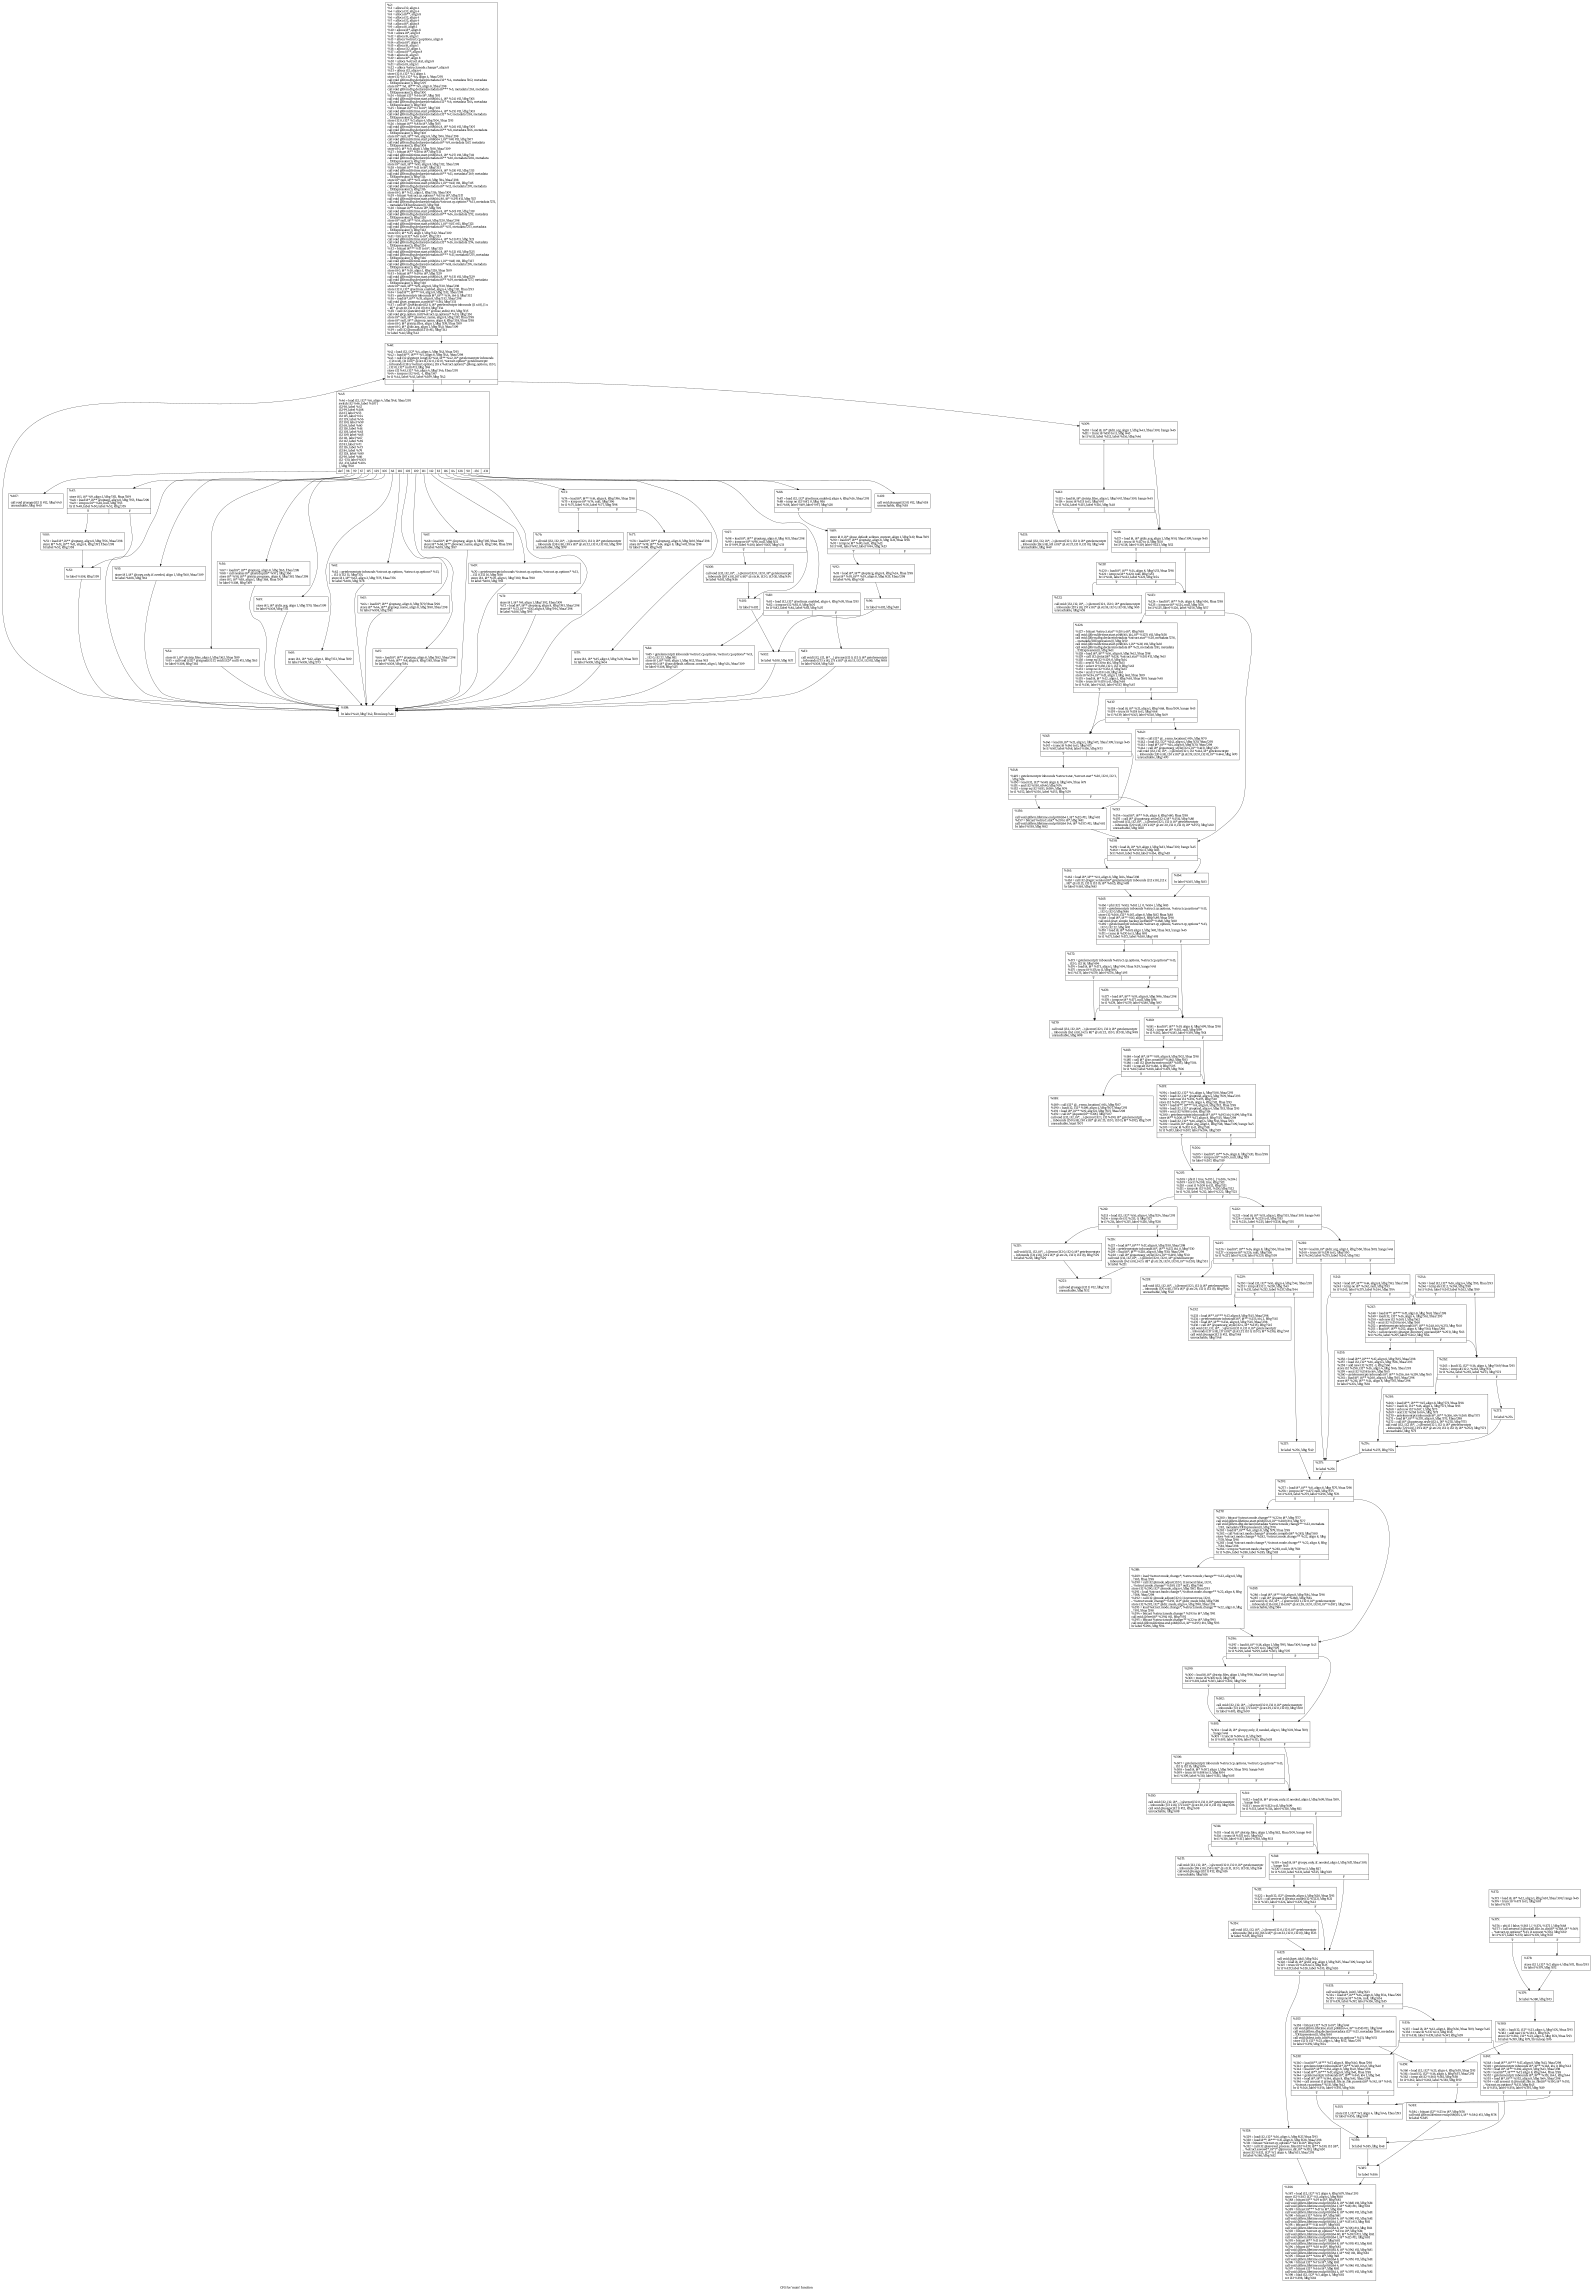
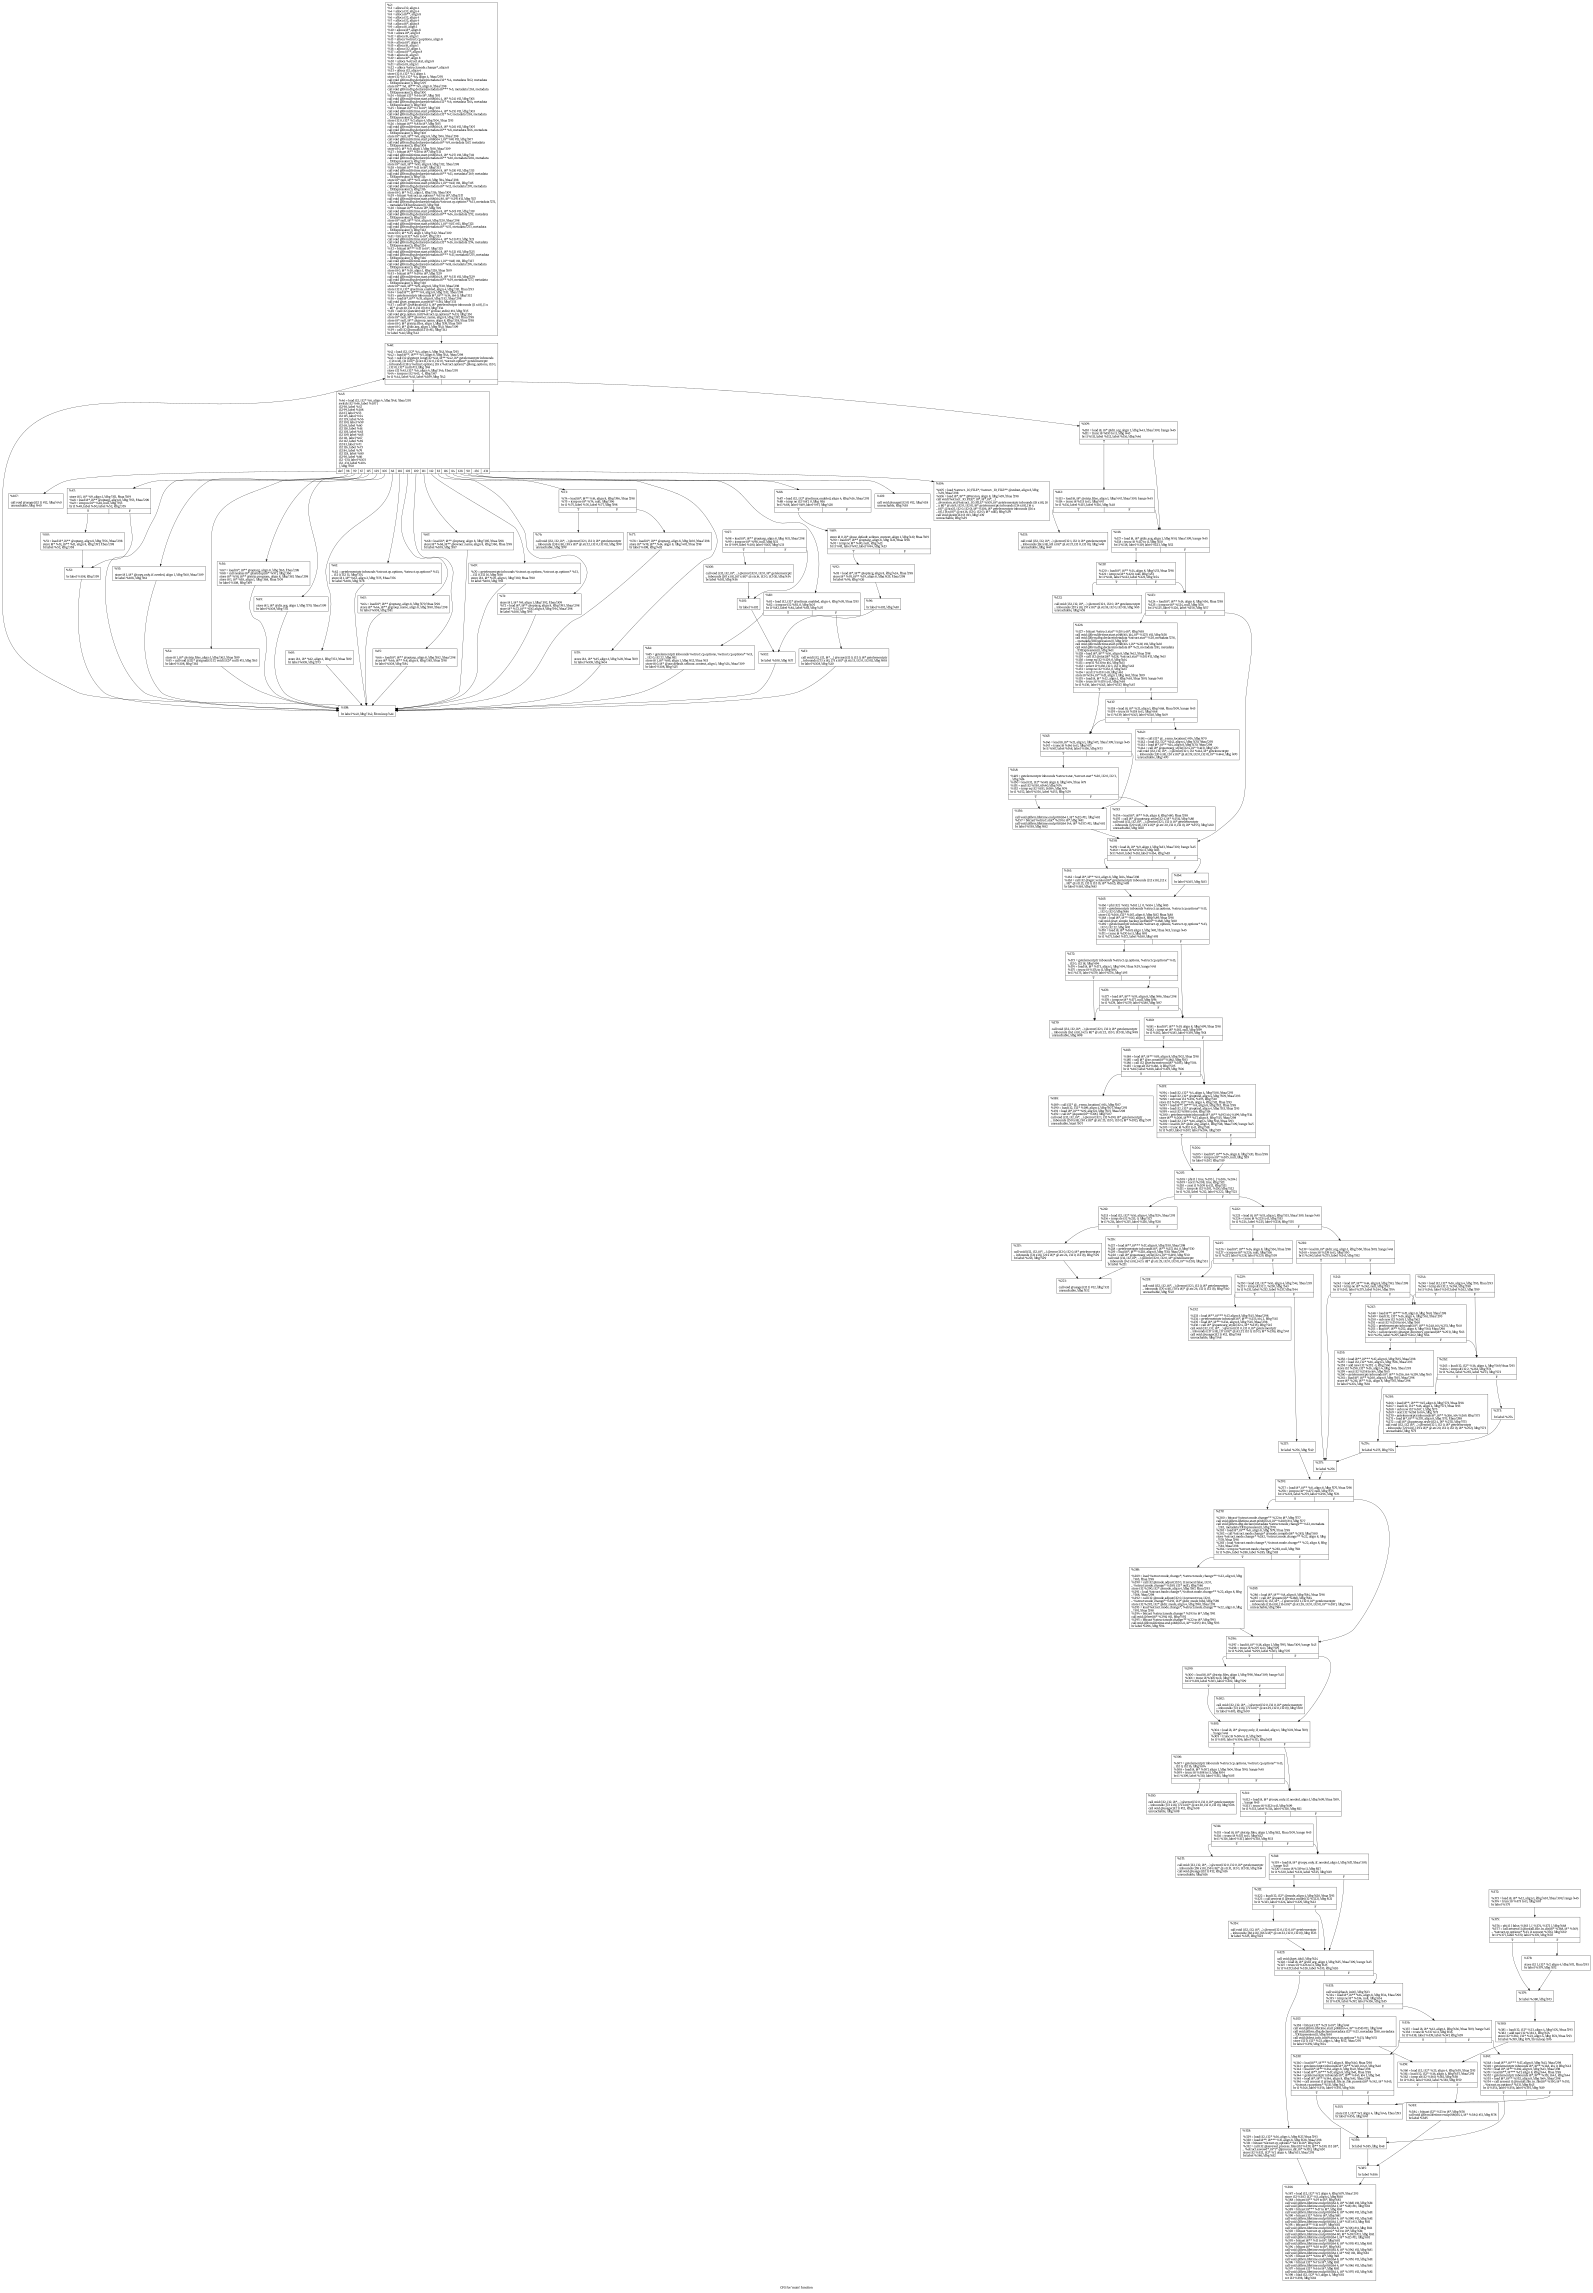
node "%104:": added
edge "%212:" -> "%216:": removed
